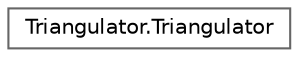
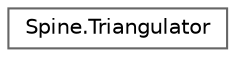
node "Triangulator.Triangulator": label "Triangulator.Triangulator" -> "Spine.Triangulator"
